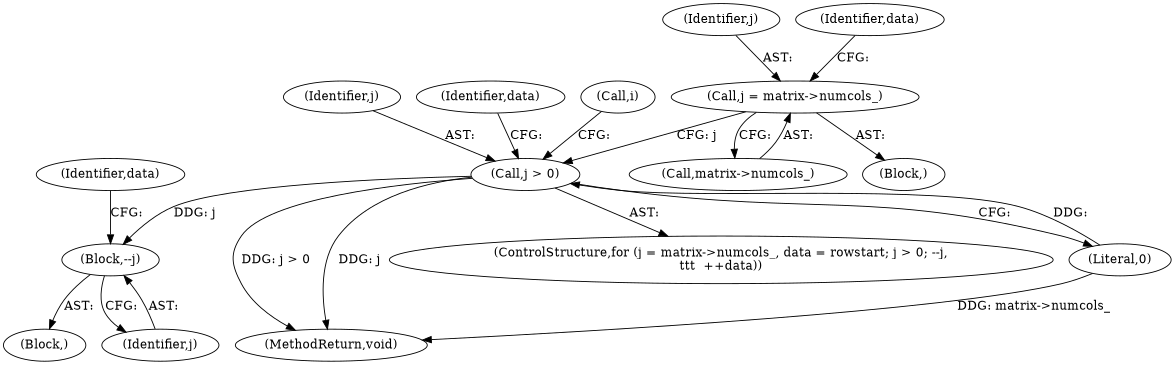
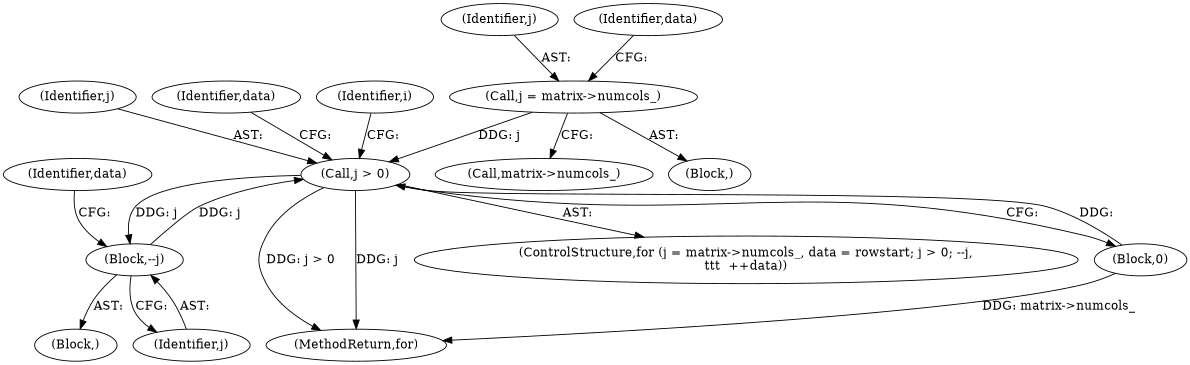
node "(Call,i)": label "(Call,i)" -> "(Identifier,i)"
edge "(Call,j = matrix->numcols_)" -> "(Call,j > 0)": label "CFG: j" -> "DDG: j"
edge "(Call,matrix->numcols_)" -> "(Call,j = matrix->numcols_)": removed, label "AST:"
edge "(Block,--j)" -> "(Call,j > 0)": added, label "DDG: j"
node "(Literal,0)": label "(Literal,0)" -> "(Block,0)"
node "(MethodReturn,void)": label "(MethodReturn,void)" -> "(MethodReturn,for)"
